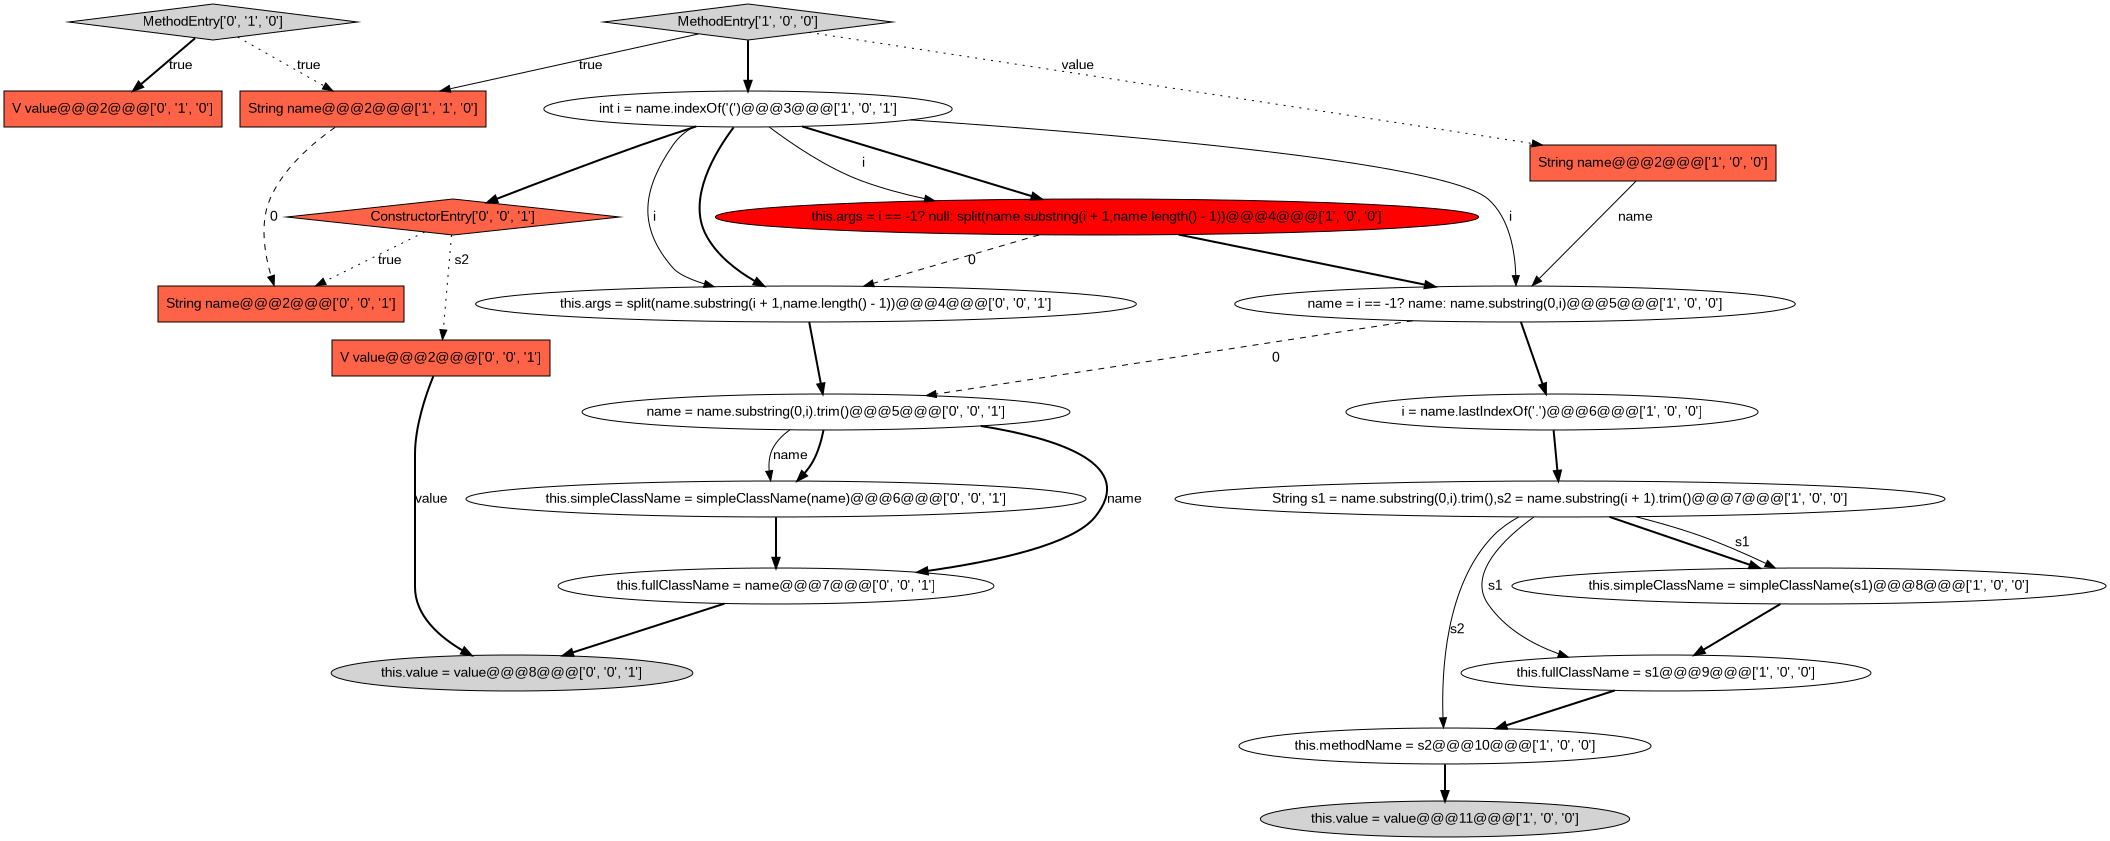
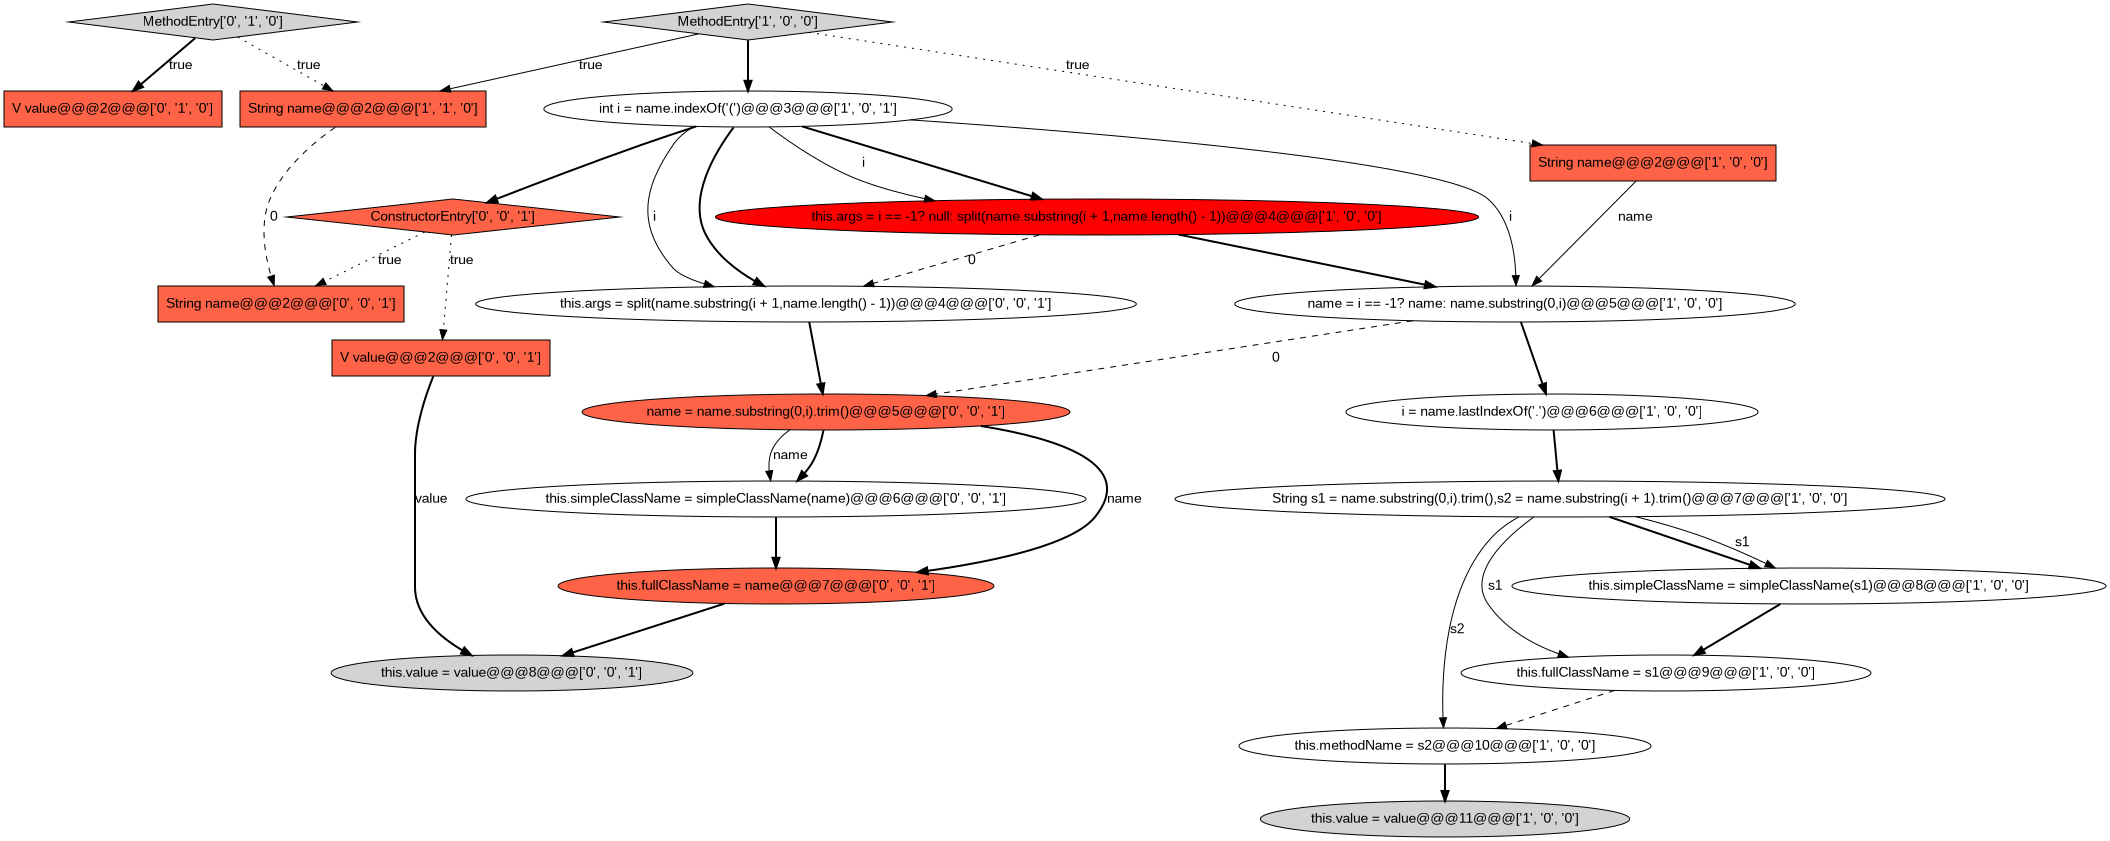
edge "MethodEntry['1', '0', '0']" -> "String name@@@2@@@['1', '0', '0']": label "value" -> "true"
edge "ConstructorEntry['0', '0', '1']" -> "V value@@@2@@@['0', '0', '1']": label "s2" -> "true"
node "name = name.substring(0,i).trim()@@@5@@@['0', '0', '1']": fillcolor white -> tomato
node "this.fullClassName = name@@@7@@@['0', '0', '1']": fillcolor white -> tomato
edge "this.fullClassName = s1@@@9@@@['1', '0', '0']" -> "this.methodName = s2@@@10@@@['1', '0', '0']": style bold -> dashed
